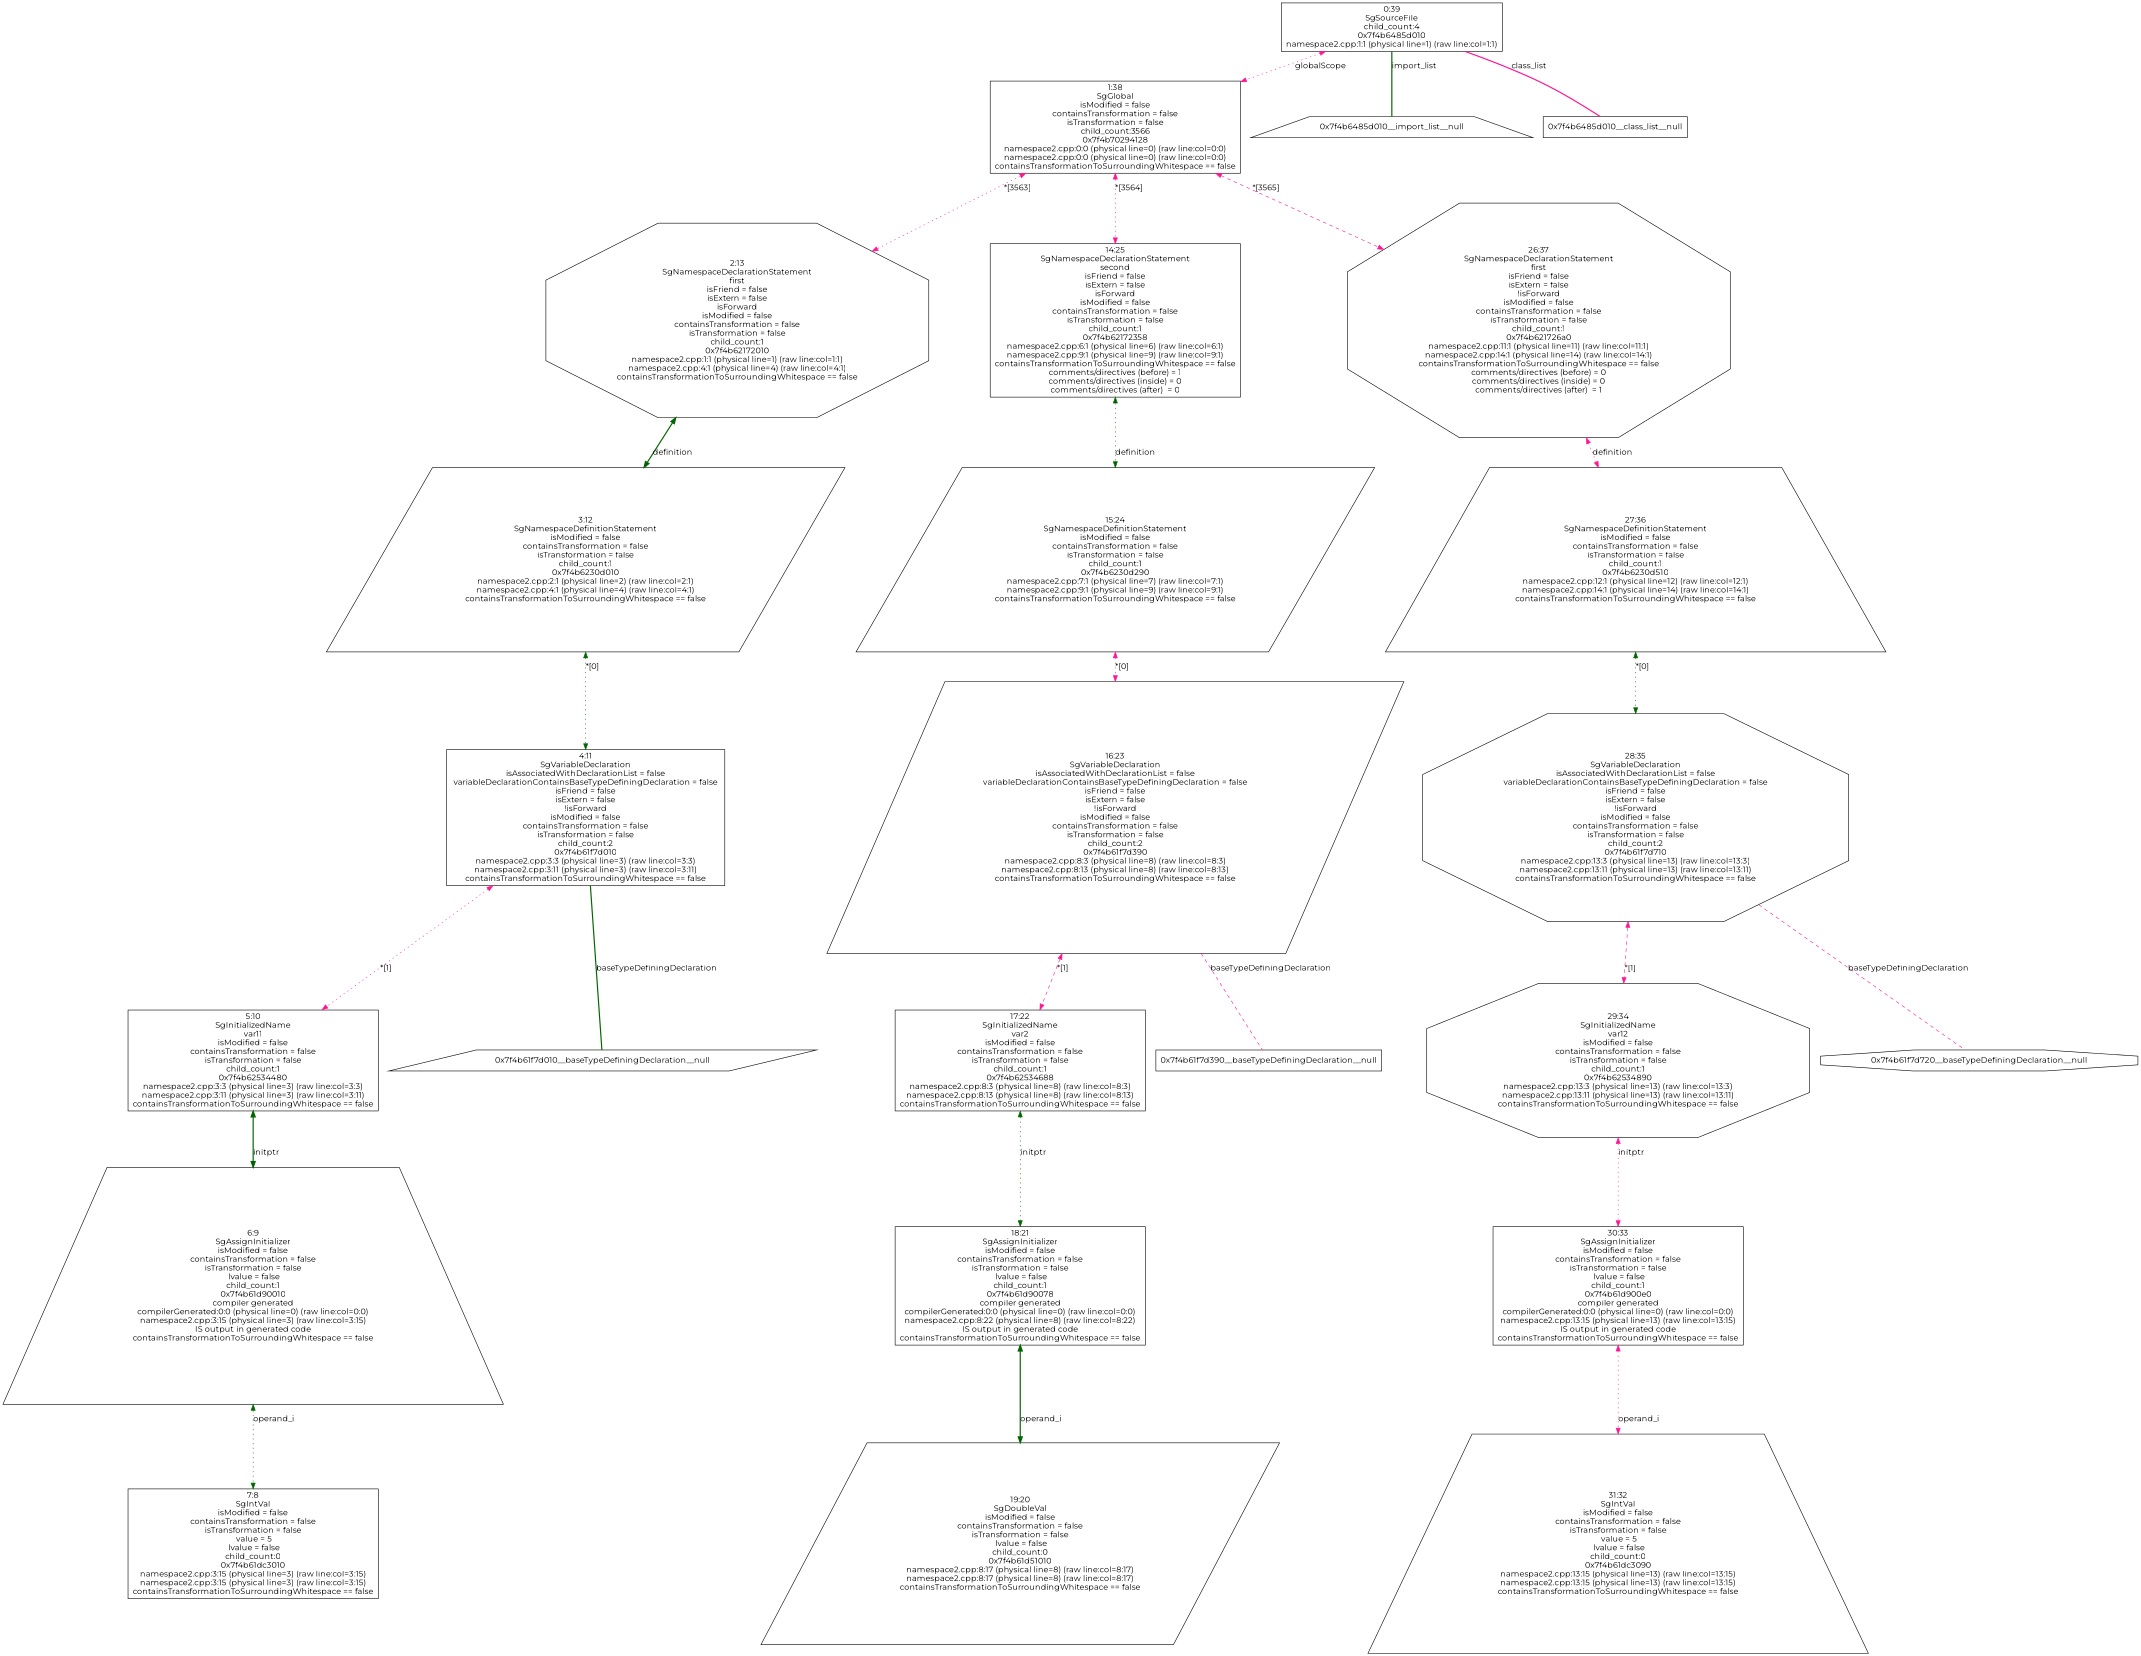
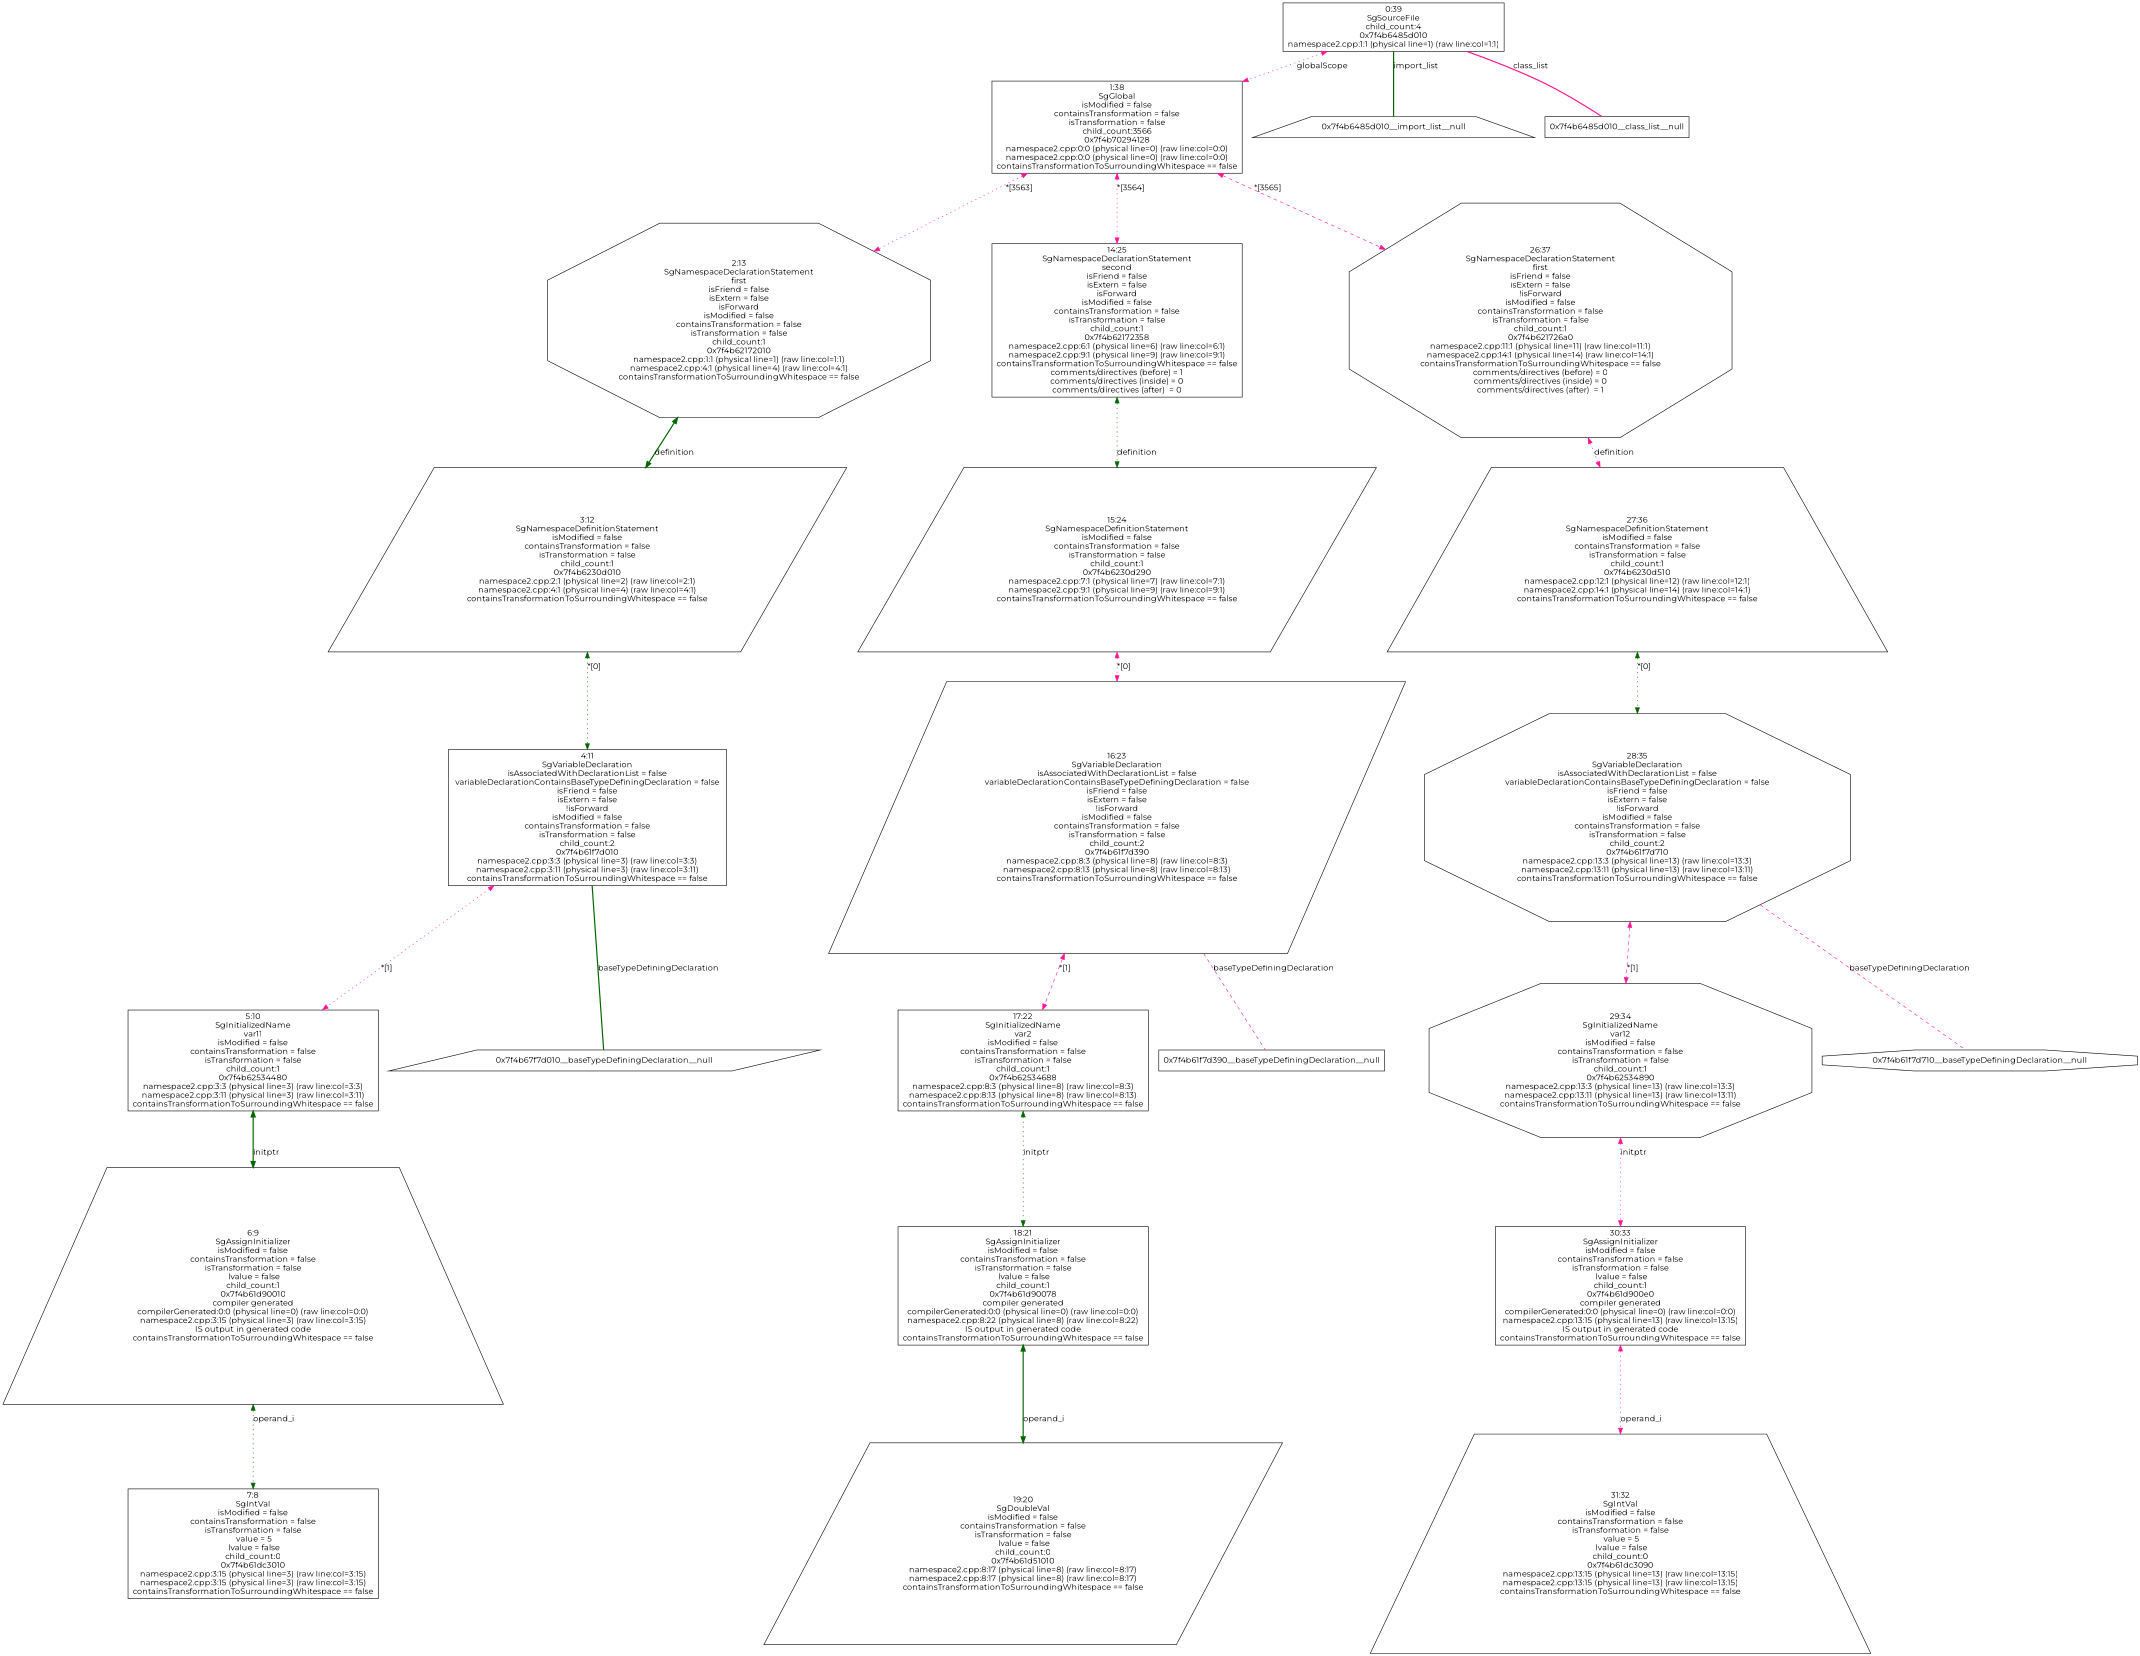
node "0x7f4b61f7d010__baseTypeDefiningDeclaration__null": label "0x7f4b61f7d010__baseTypeDefiningDeclaration__null" -> "0x7f4b67f7d010__baseTypeDefiningDeclaration__null"
node "0x7f4b61f7d720__baseTypeDefiningDeclaration__null": label "0x7f4b61f7d720__baseTypeDefiningDeclaration__null" -> "0x7f4b61f7d710__baseTypeDefiningDeclaration__null"
